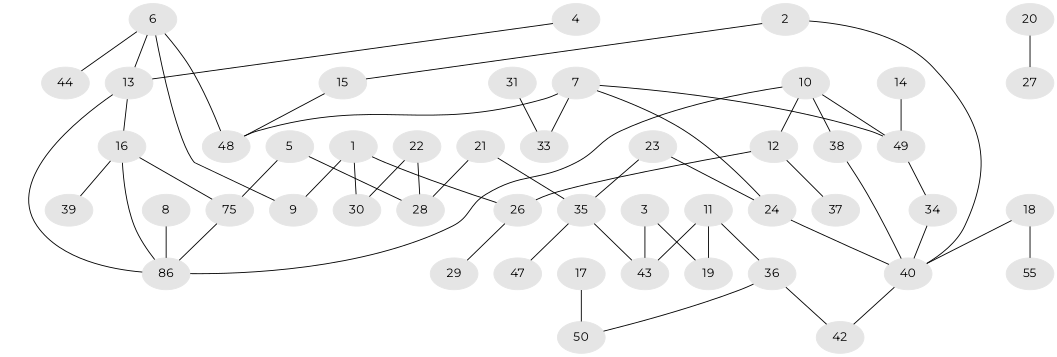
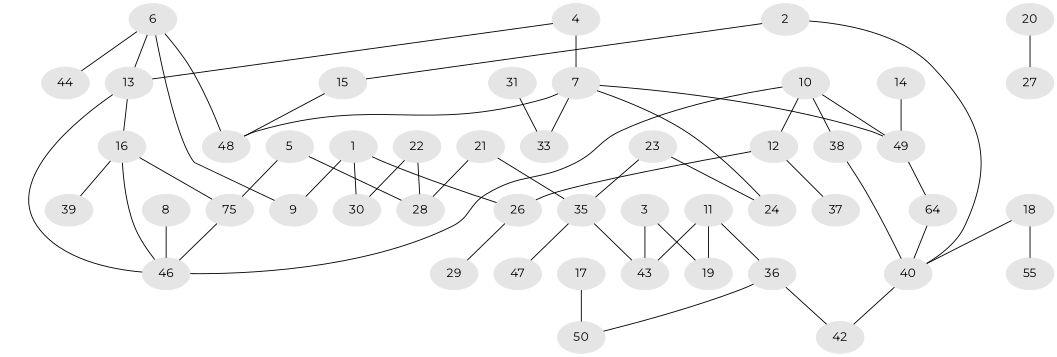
edge "4" -- "7": added
node "34": label "34" -> "64"
edge "24" -- "40": removed
node "86": label "86" -> "46"
